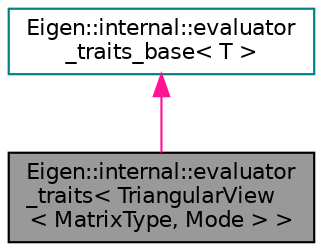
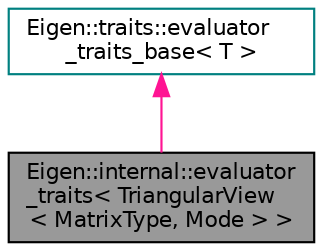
node "Eigen::internal::evaluator _traits_base< T >": label "Eigen::internal::evaluator _traits_base< T >" -> "Eigen::traits::evaluator _traits_base< T >"
